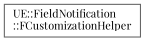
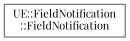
node "UE::FieldNotification ::FCustomizationHelper": label "UE::FieldNotification ::FCustomizationHelper" -> "UE::FieldNotification ::FieldNotification"
